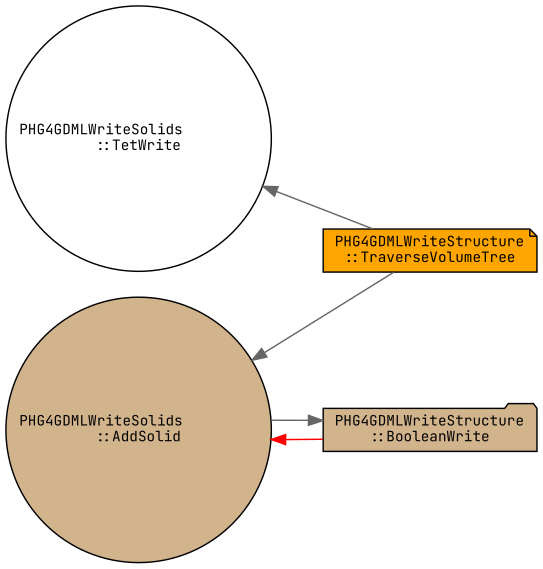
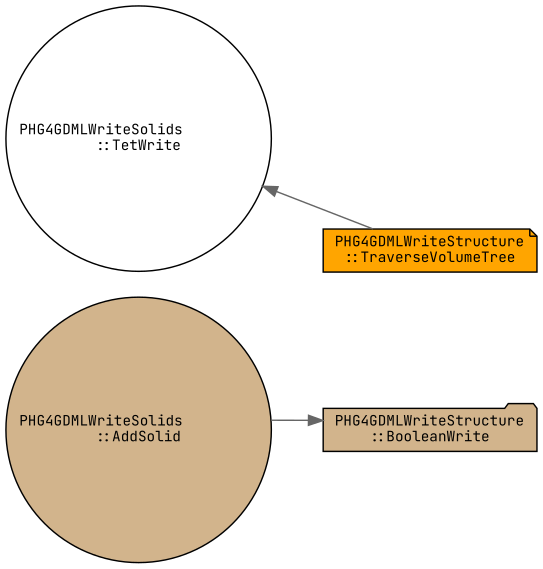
edge "PHG4GDMLWriteStructure ::TraverseVolumeTree" -> "PHG4GDMLWriteSolids ::AddSolid": removed
edge "PHG4GDMLWriteStructure ::BooleanWrite" -> "PHG4GDMLWriteSolids ::AddSolid": removed
